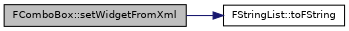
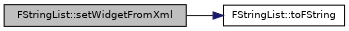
node "FComboBox::setWidgetFromXml": label "FComboBox::setWidgetFromXml" -> "FStringList::setWidgetFromXml"
